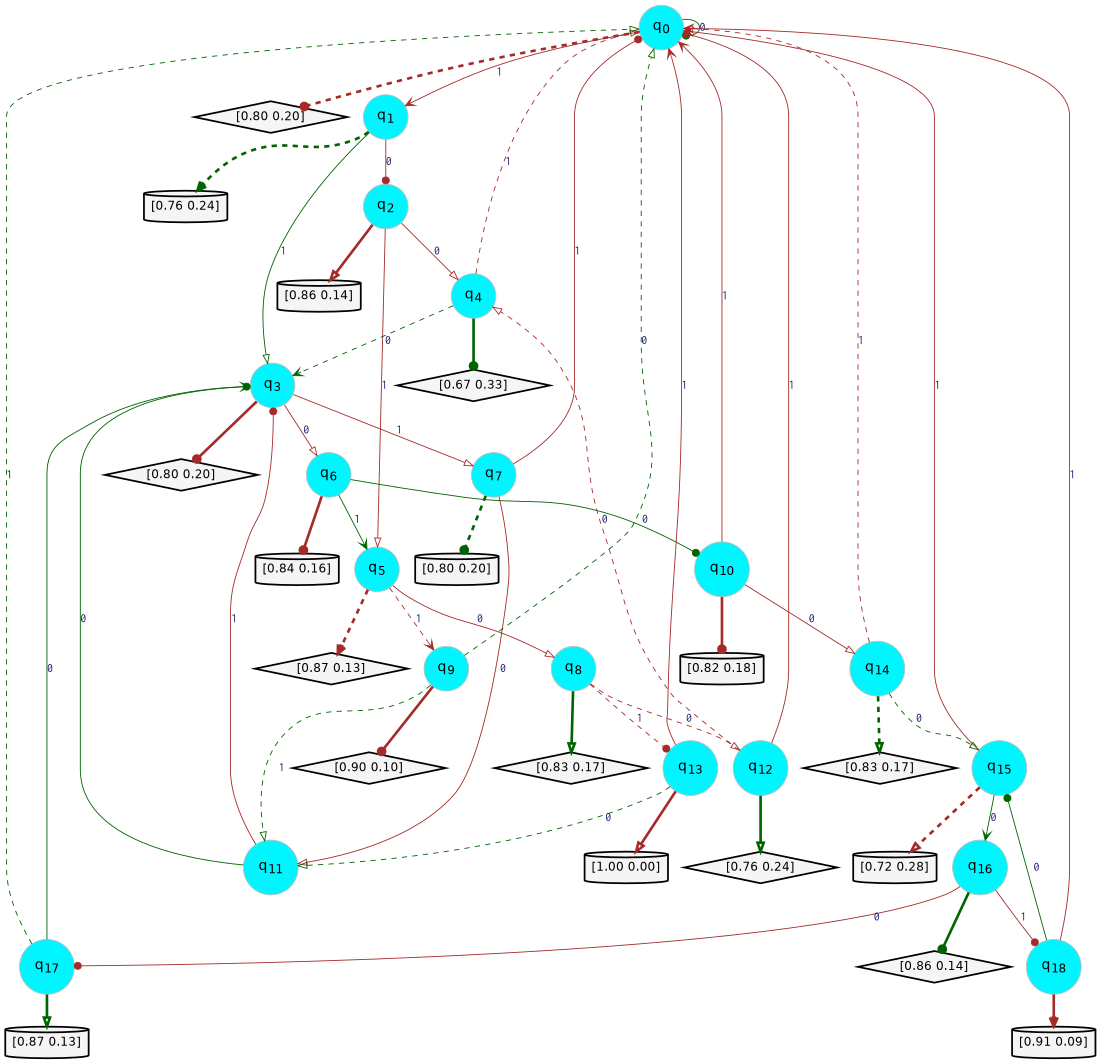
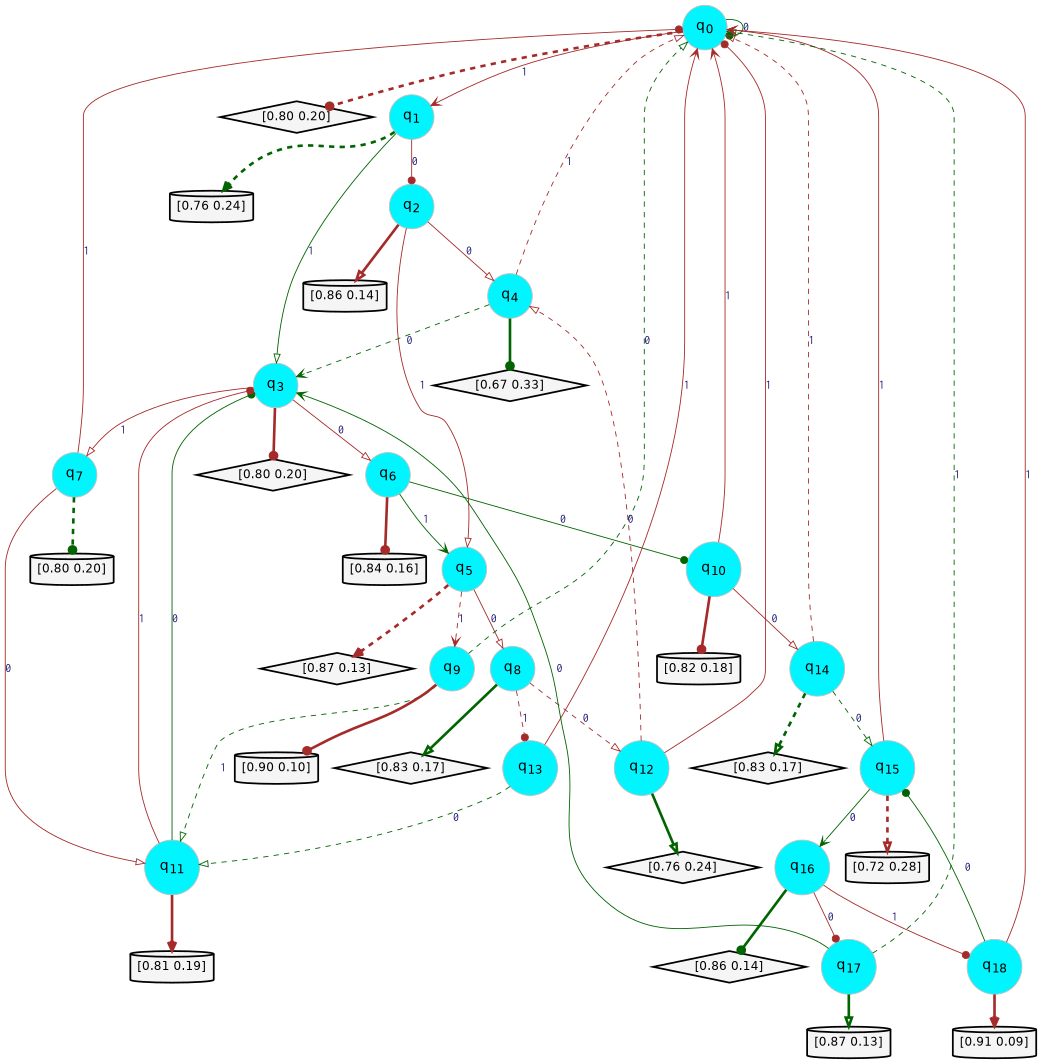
node "[0.90 0.10]": shape diamond -> cylinder
node "[1.00 0.00]": removed
node "[0.81 0.19]": added
